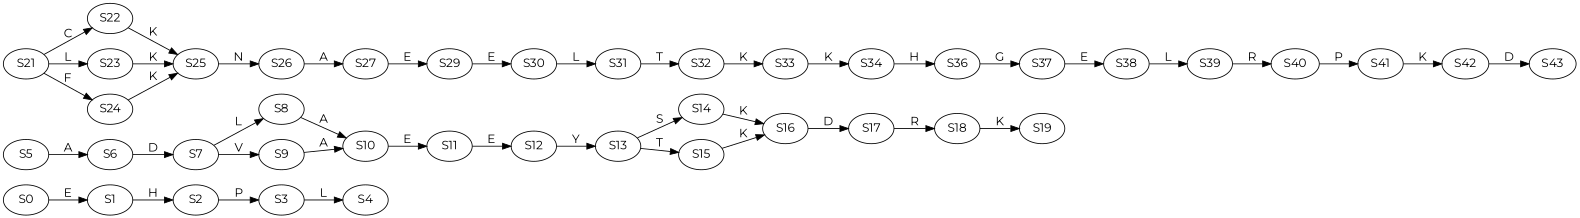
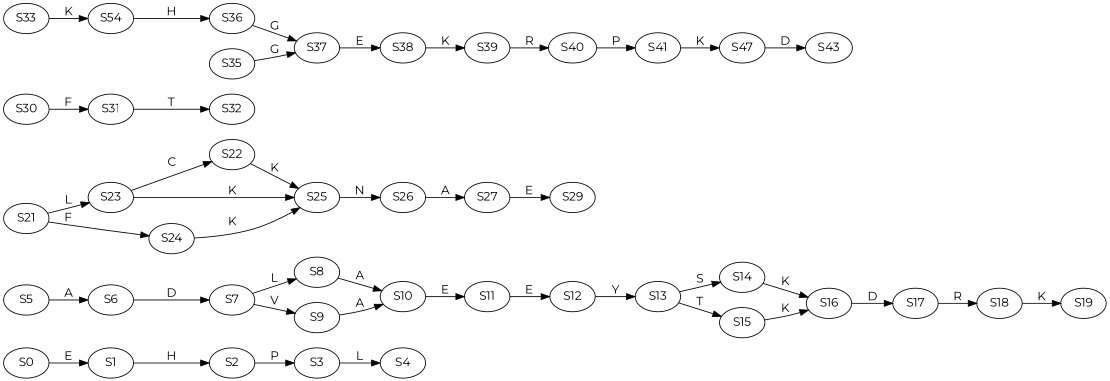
edge "S21" -> "S22": now "S23" -> "S22"
edge "S30" -> "S31": label "L" -> "F"
edge "S38" -> "S39": label "L" -> "K"
node "S35": added
edge "S29" -> "S30": removed, label "E"
edge "S32" -> "S33": removed, label "K"
node "S34": label "S34" -> "S54"
node "S42": label "S42" -> "S47"
